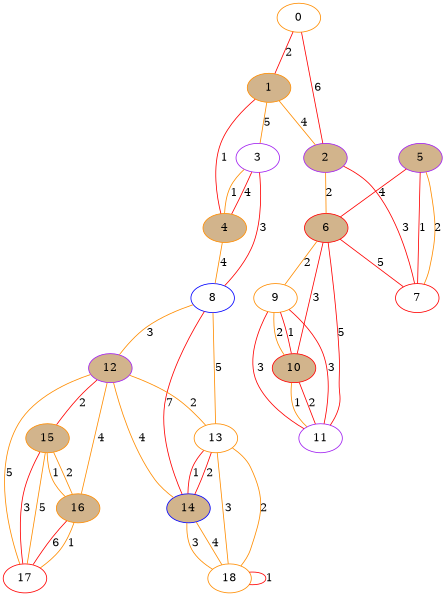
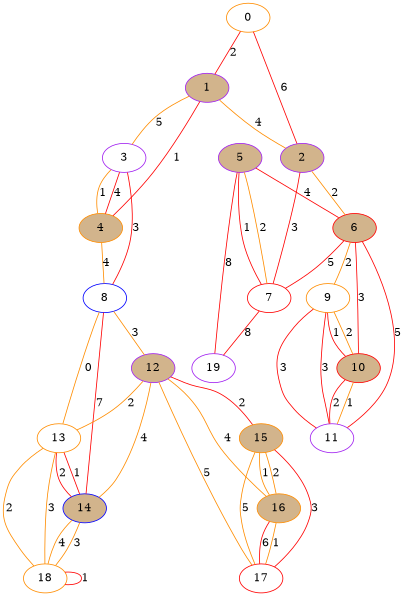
node "1": color darkorange -> purple
node "19": added
edge "8" -- "13": label "5" -> "0"
